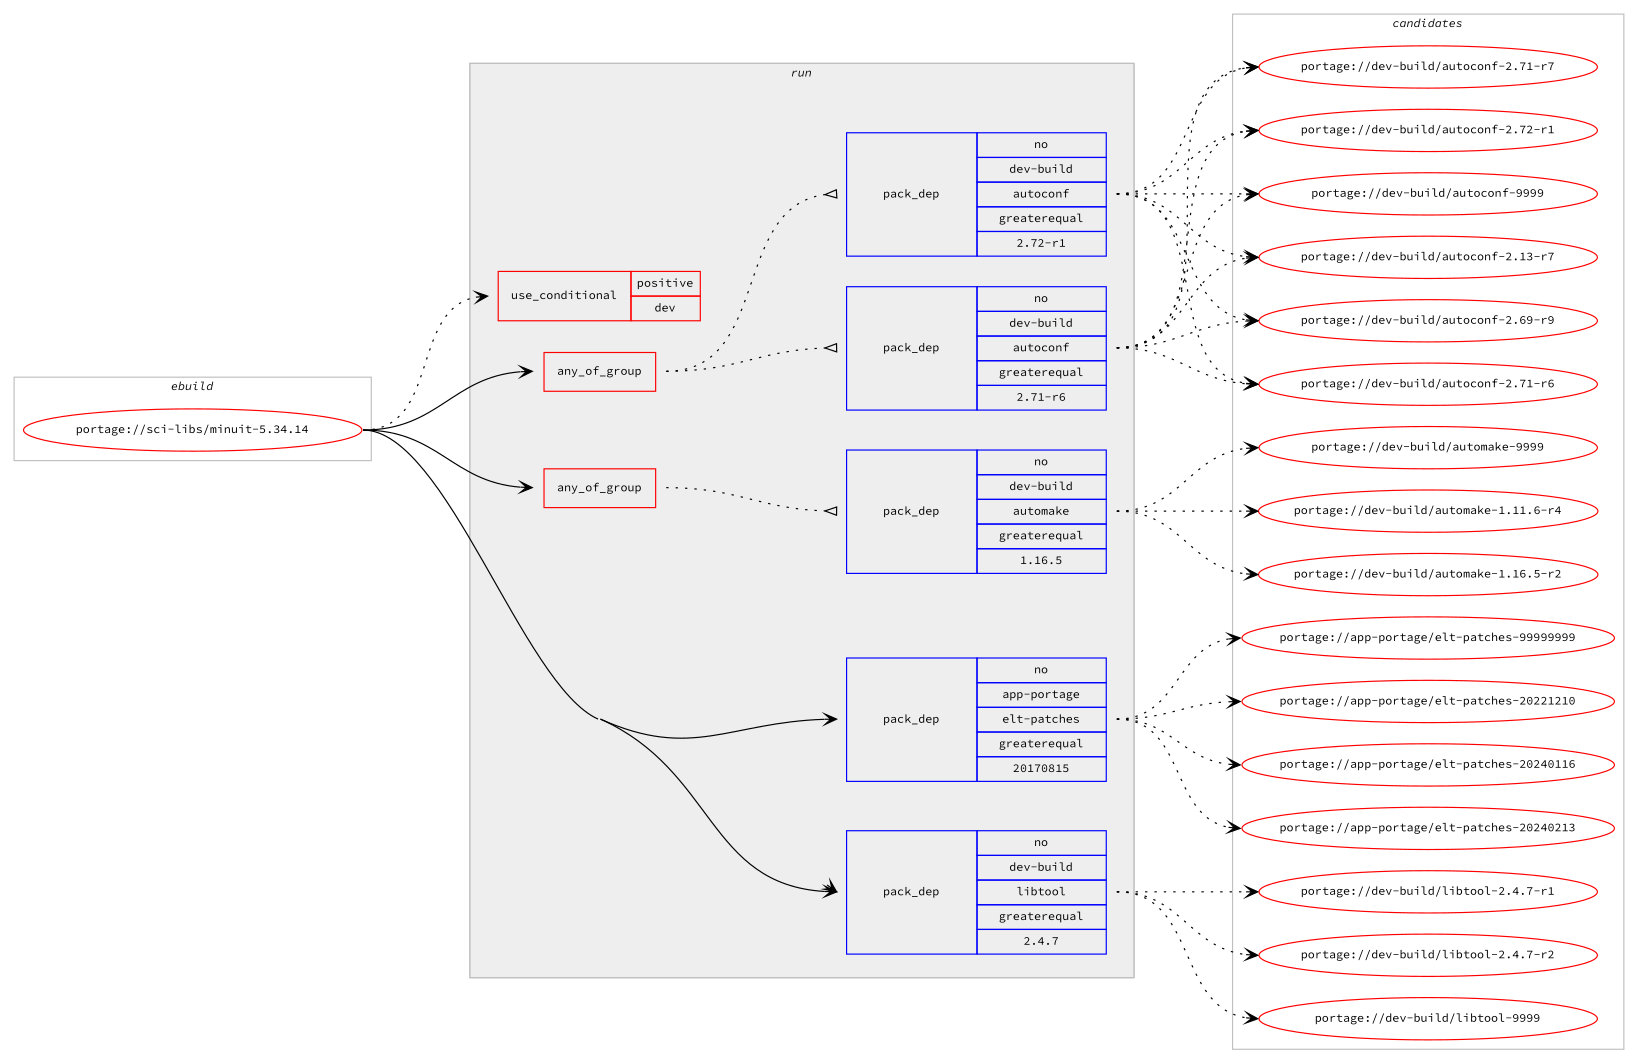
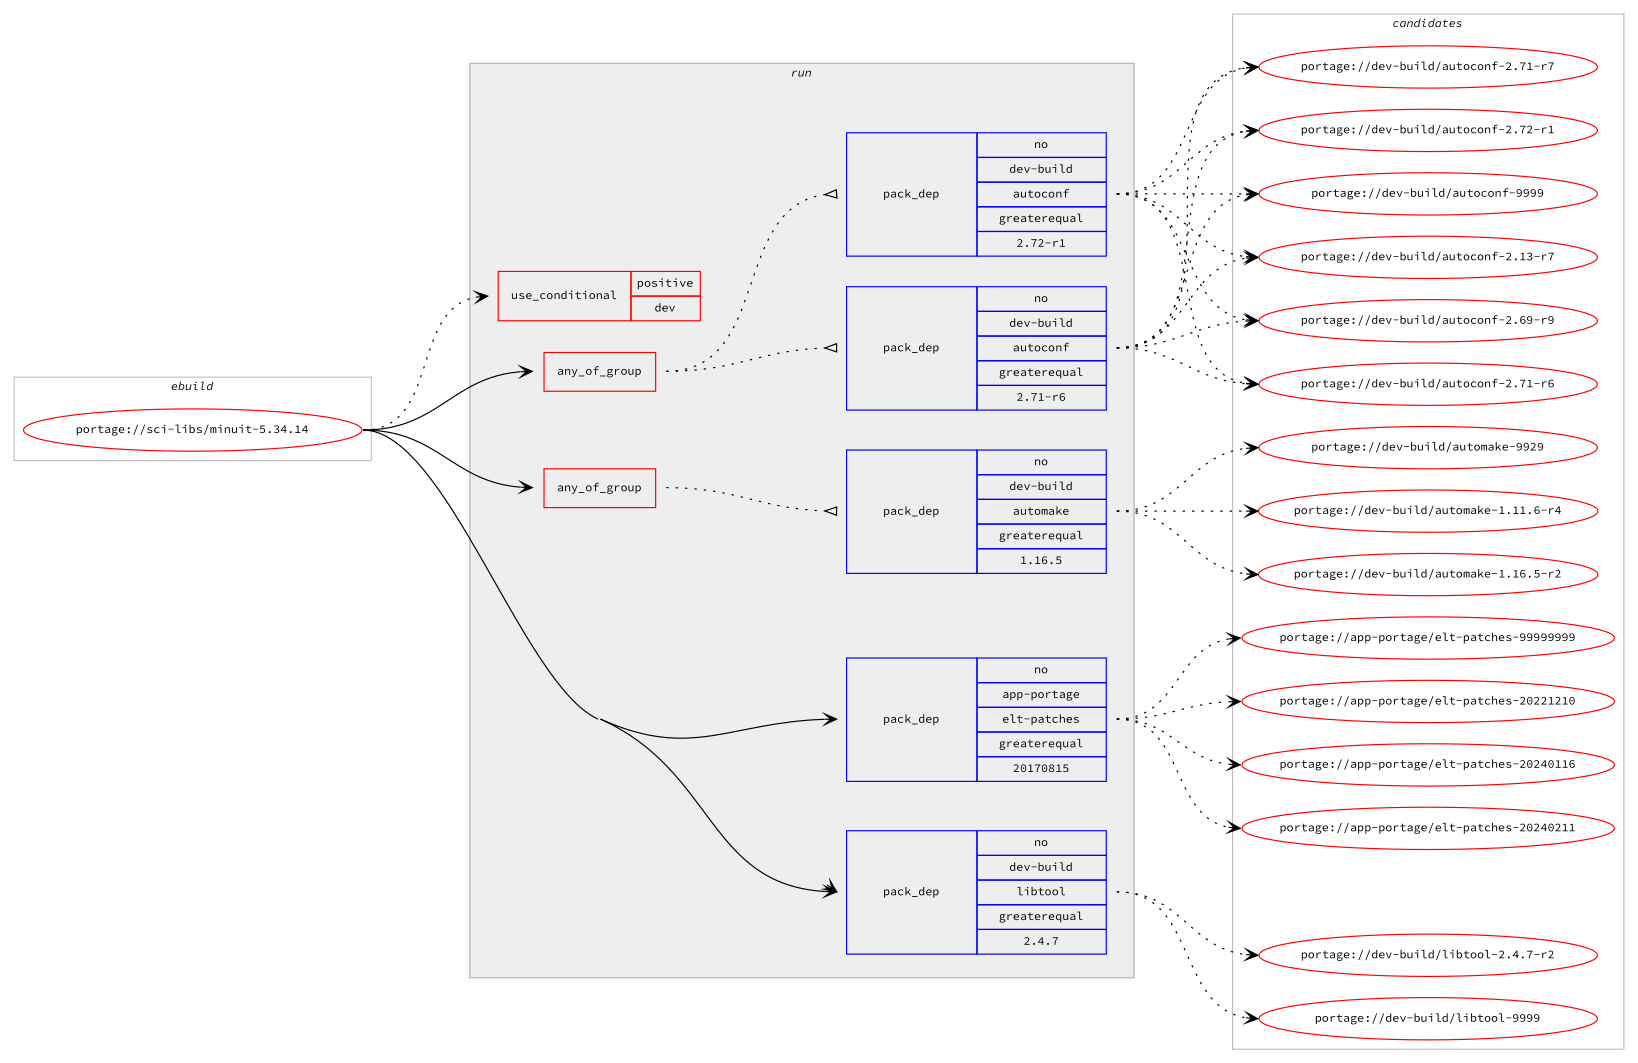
node "portage://dev-build/automake-9999": label "portage://dev-build/automake-9999" -> "portage://dev-build/automake-9929"
node "portage://app-portage/elt-patches-20240213": label "portage://app-portage/elt-patches-20240213" -> "portage://app-portage/elt-patches-20240211"
node "portage://dev-build/libtool-2.4.7-r1": removed
